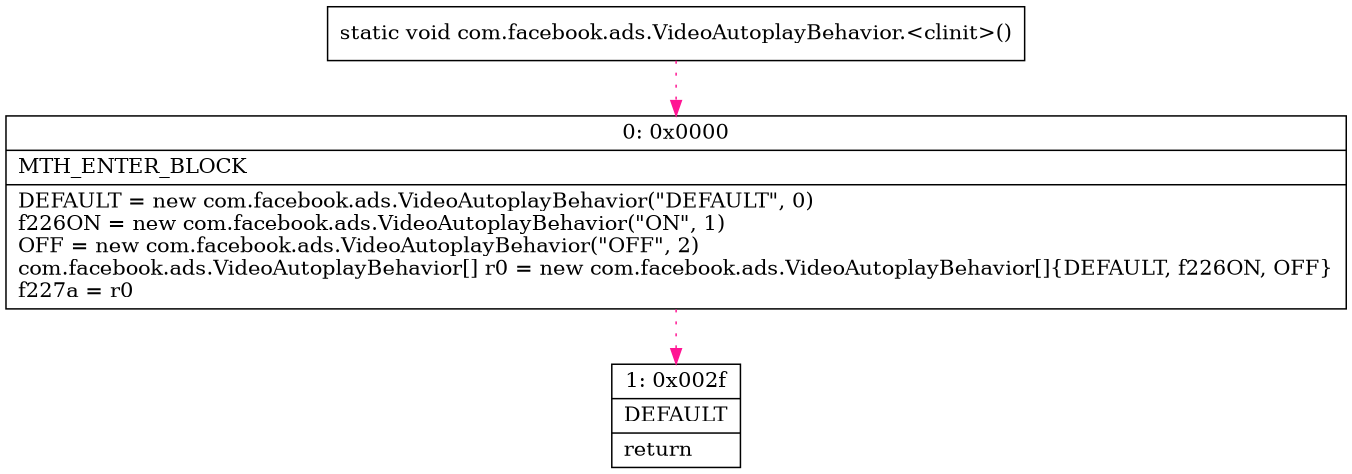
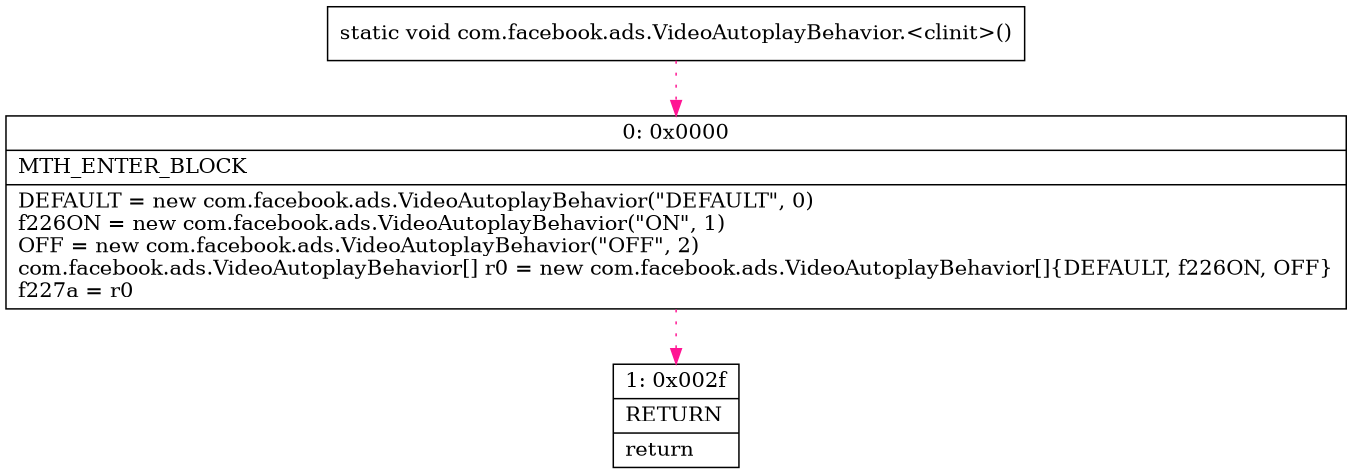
node "1: 0x002f": text "DEFAULT" -> "RETURN"
